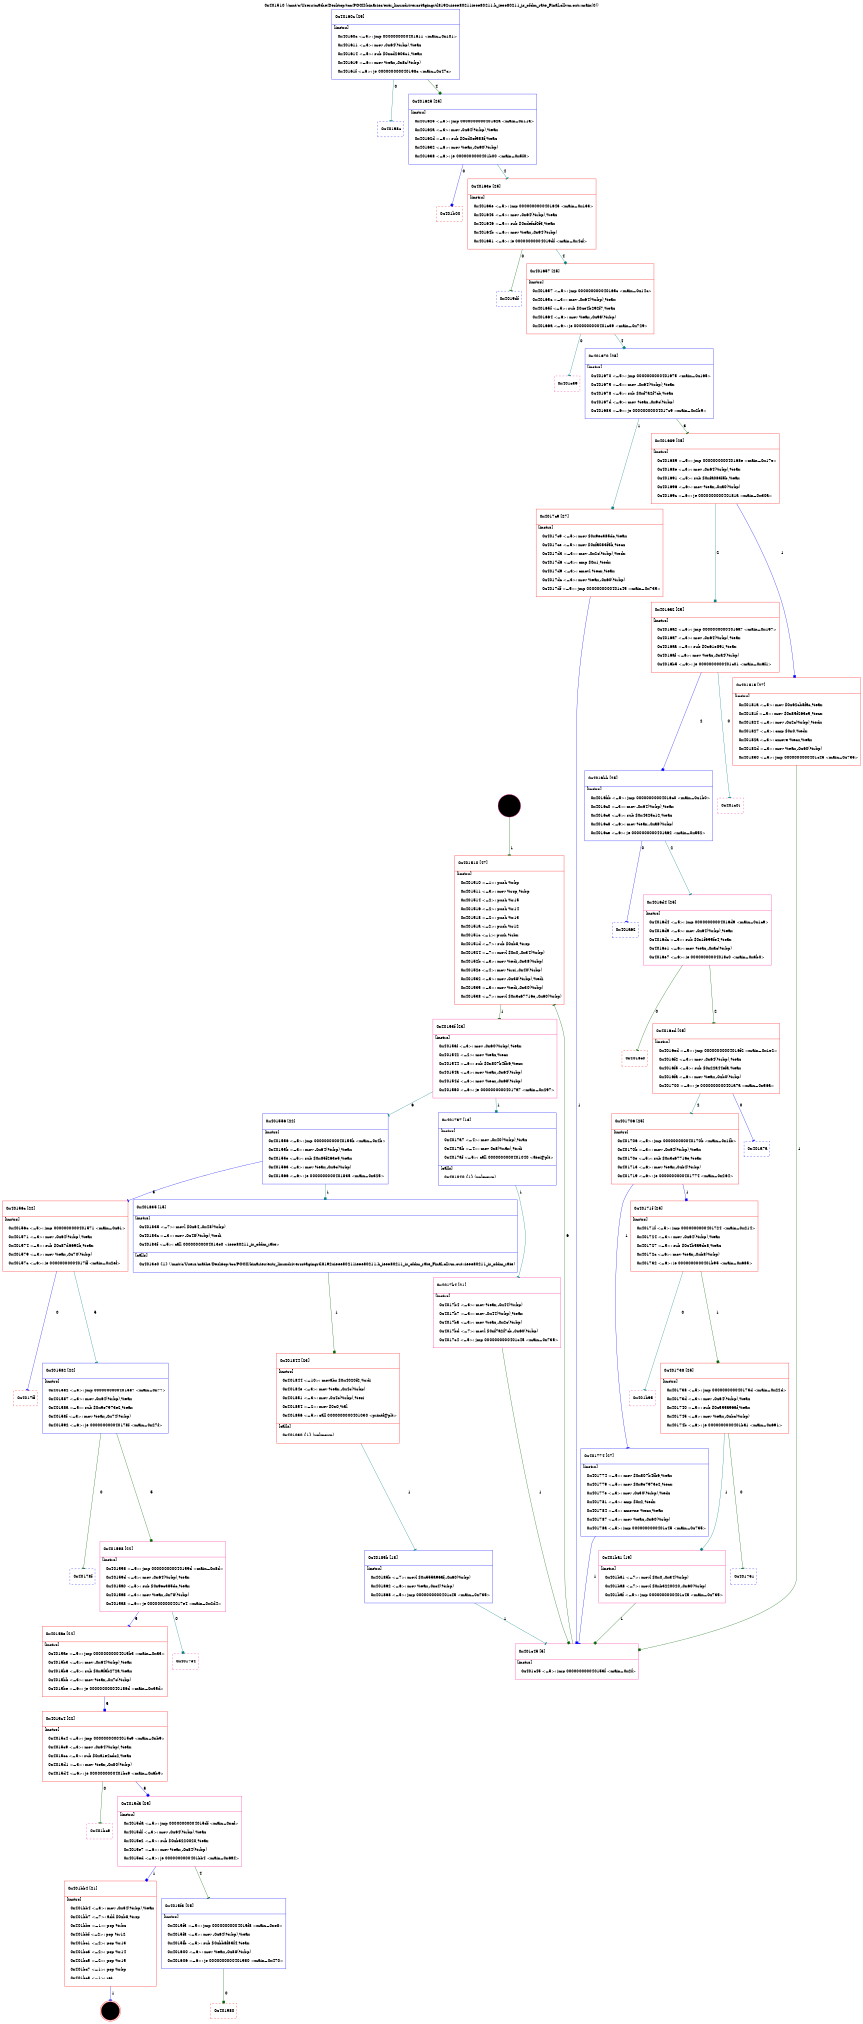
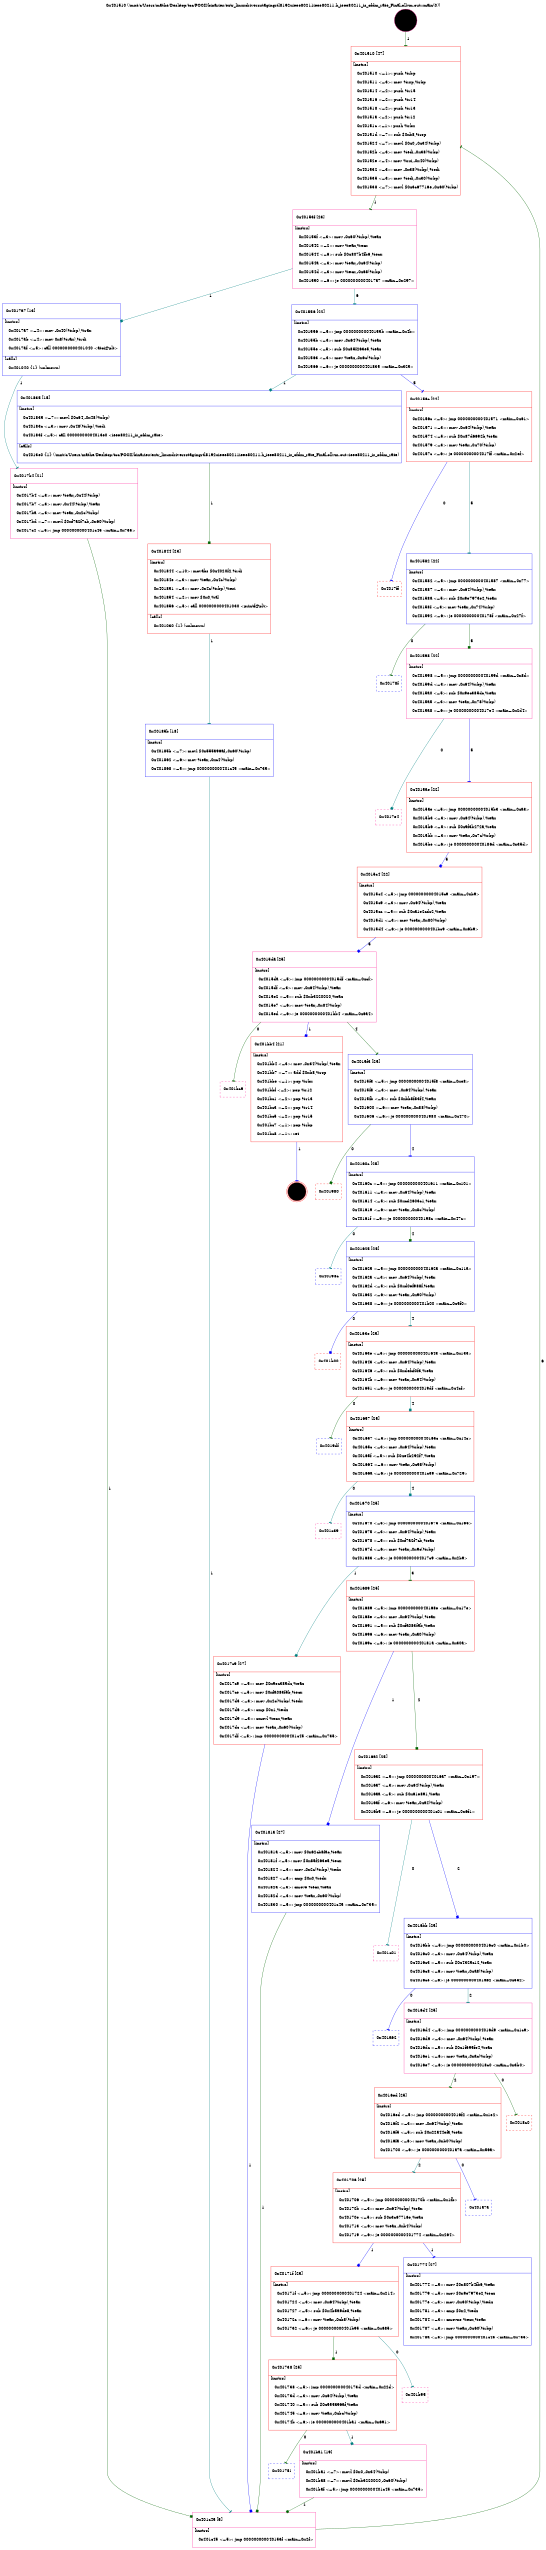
edge "0x401689 [25]" -> "0x4016a2 [25]": color teal -> darkgreen
node "0x40181a [27]": color red -> blue
edge "0x4015f3 [25]" -> "0x40160c [25]": added, label "4"
edge "0x401774 [27]" -> "0x401c45 [5]": removed, label "1"
edge "0x4015c4 [22]" -> "0x401bc9": now "0x4015da [25]" -> "0x401bc9"
